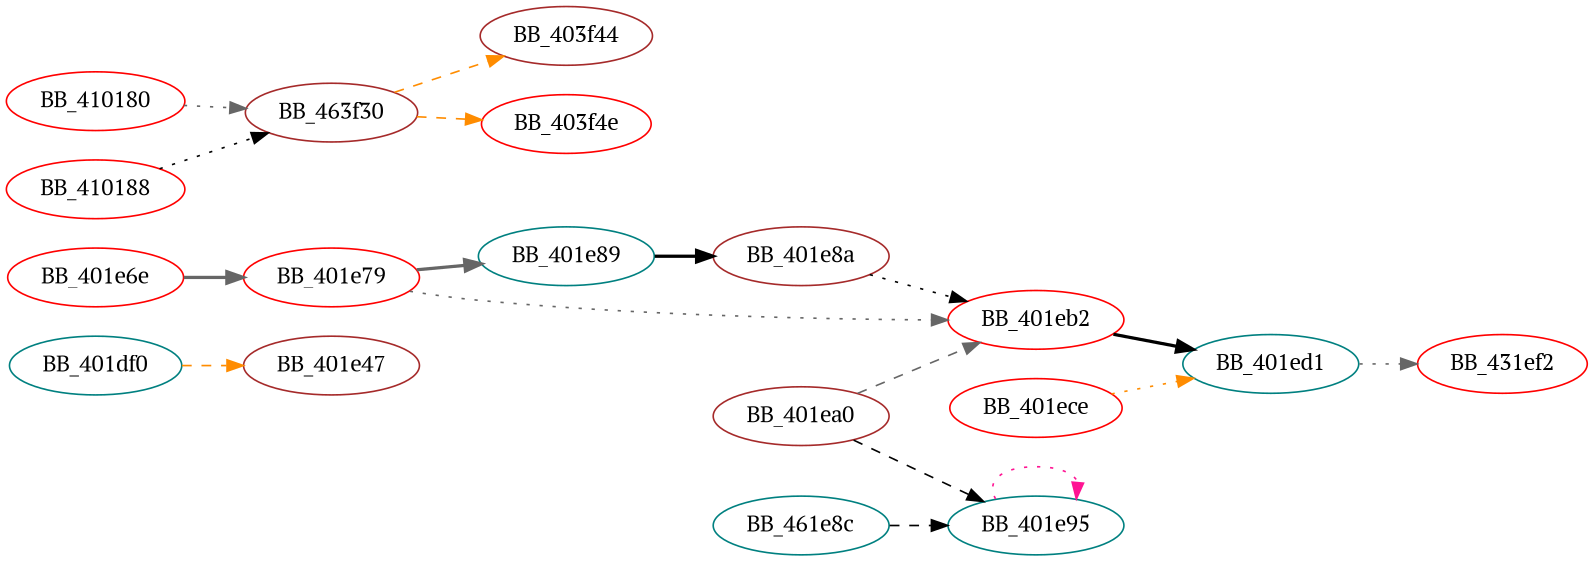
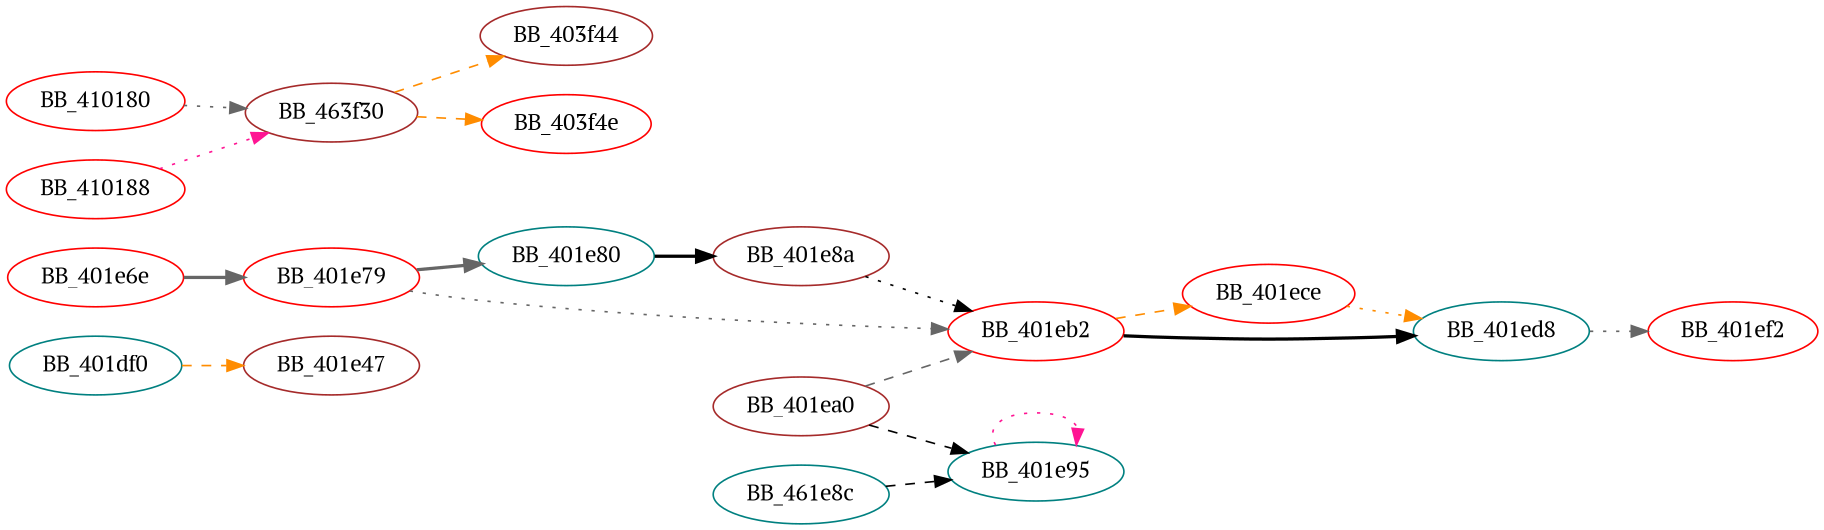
edge "BB_410188" -> "BB_463f30": color black -> deeppink
node "BB_401e89": label "BB_401e89" -> "BB_401e80"
edge "BB_401eb2" -> "BB_401ece": added
node "BB_401ed1": label "BB_401ed1" -> "BB_401ed8"
node "BB_431ef2": label "BB_431ef2" -> "BB_401ef2"
